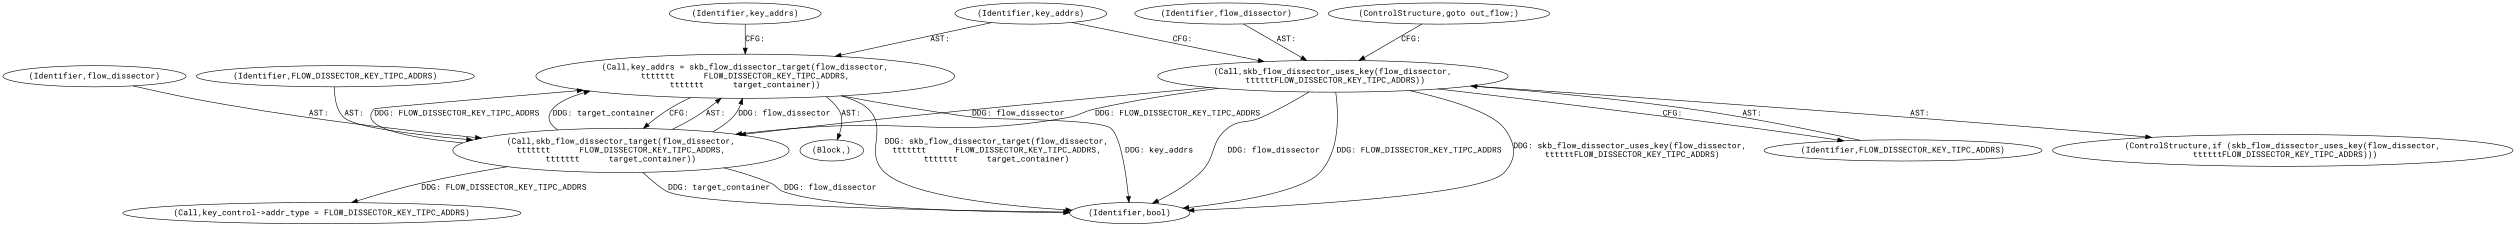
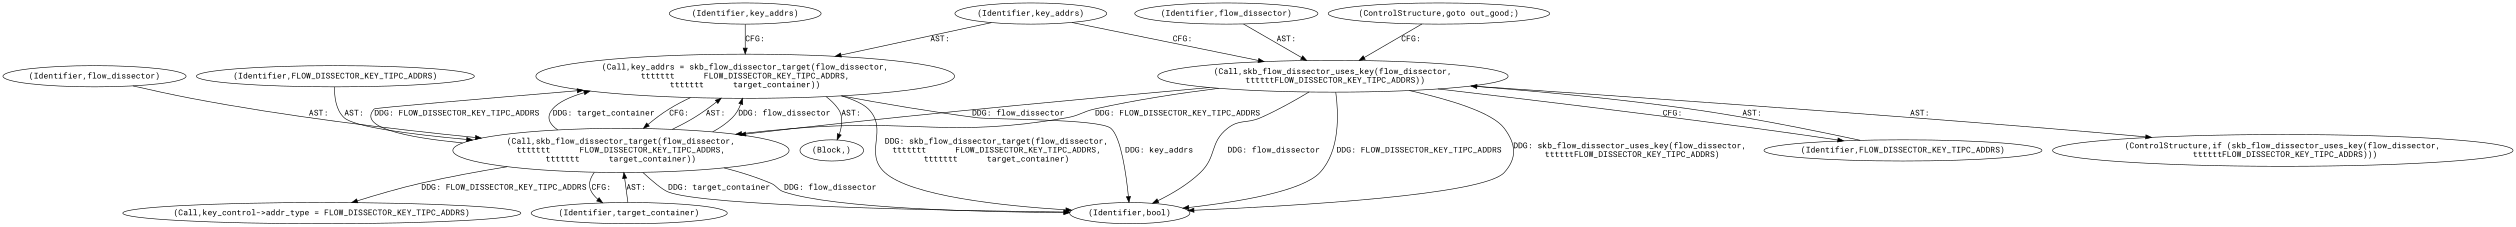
node "(ControlStructure,goto out_flow;)": label "(ControlStructure,goto out_flow;)" -> "(ControlStructure,goto out_good;)"
node "(Identifier,target_container)": added
